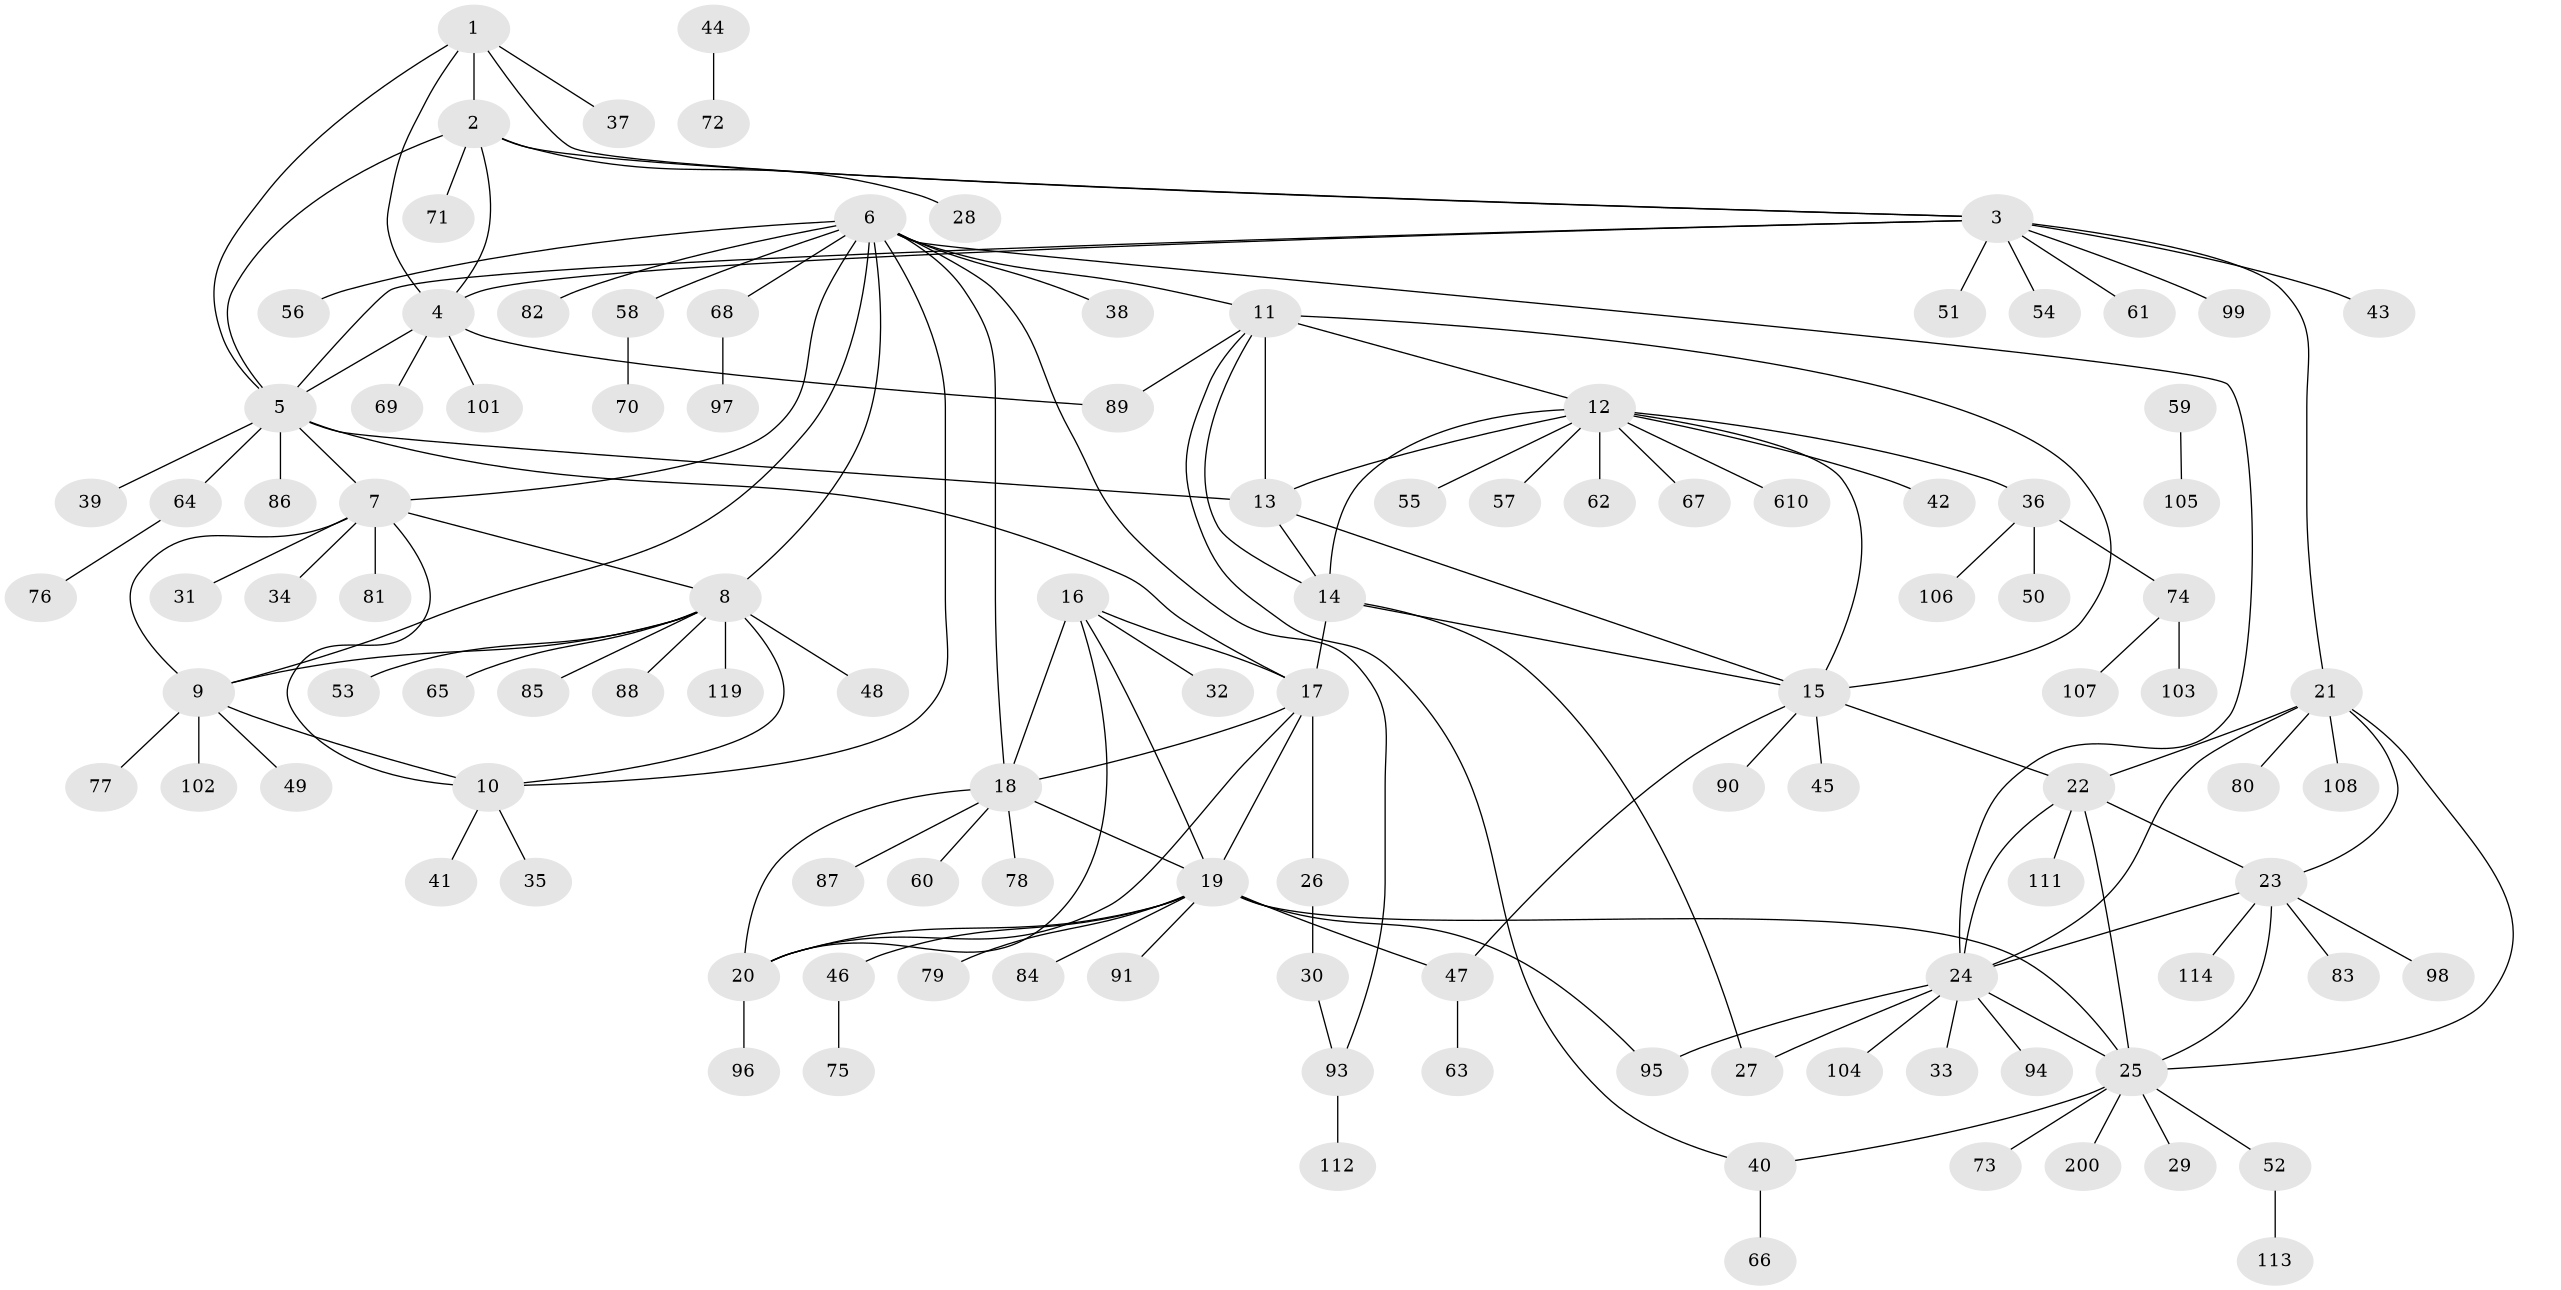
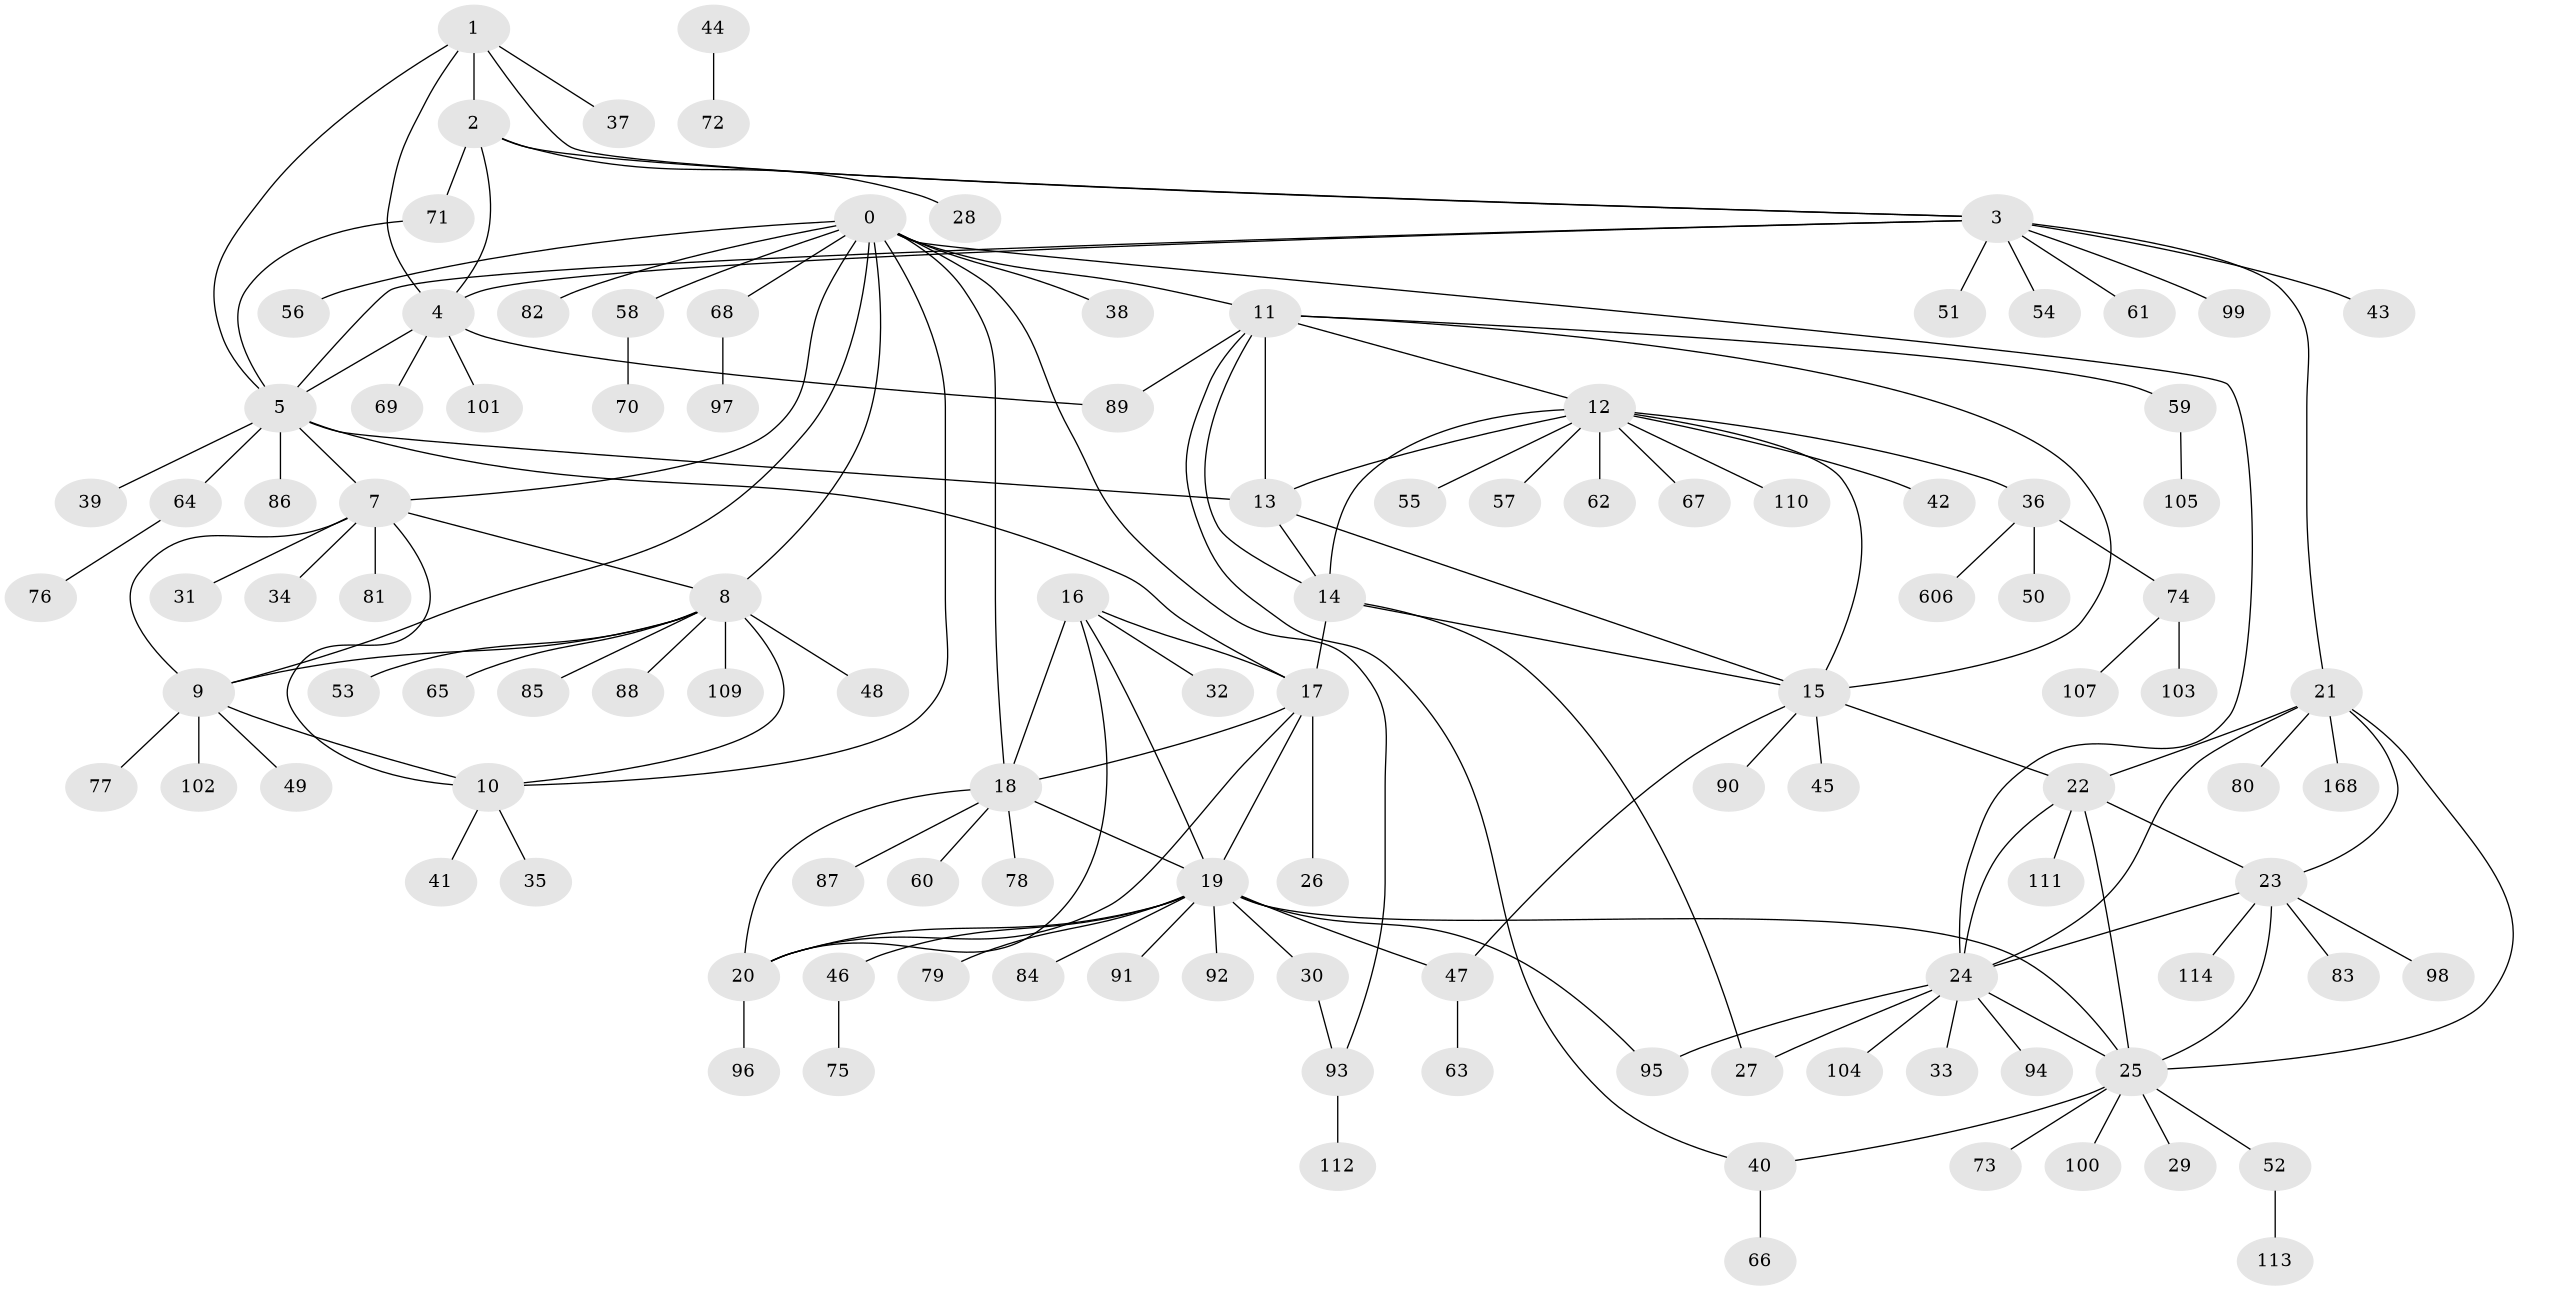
node "6": label "6" -> "0"
edge "2" -- "5": now "71" -- "5"
edge "11" -- "59": added
node "610": label "610" -> "110"
node "106": label "106" -> "606"
node "119": label "119" -> "109"
node "108": label "108" -> "168"
edge "26" -- "30": now "19" -- "30"
node "92": added
node "200": label "200" -> "100"
